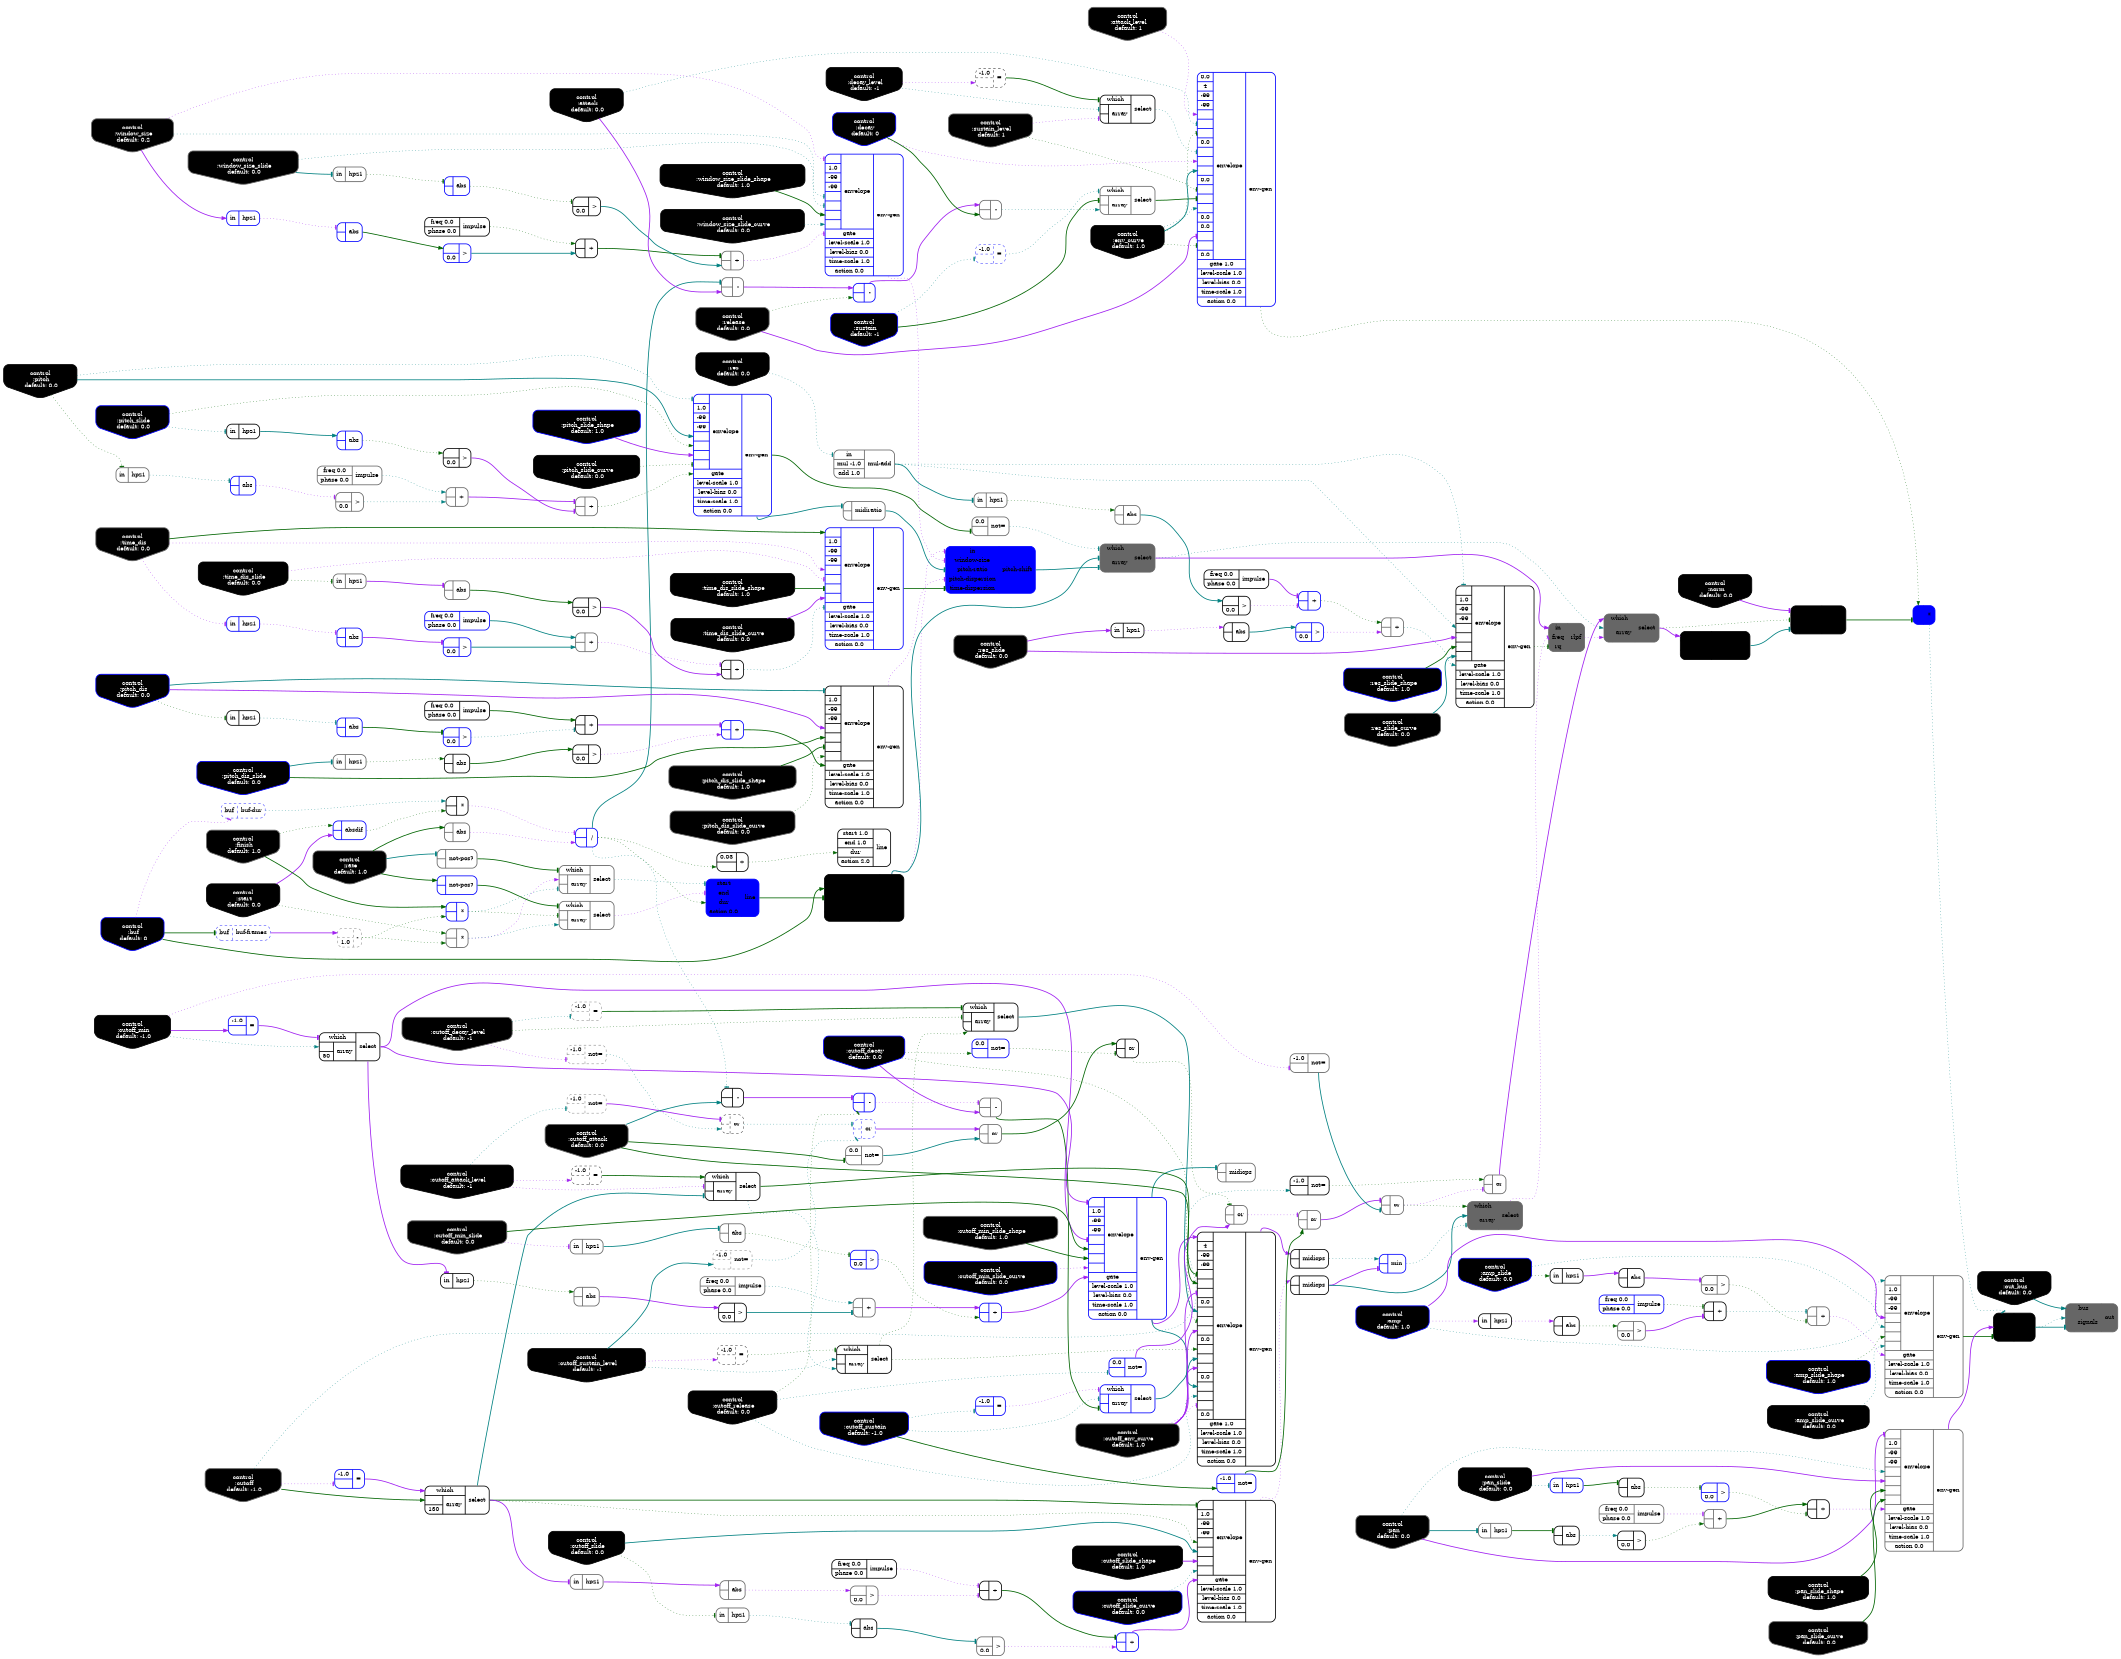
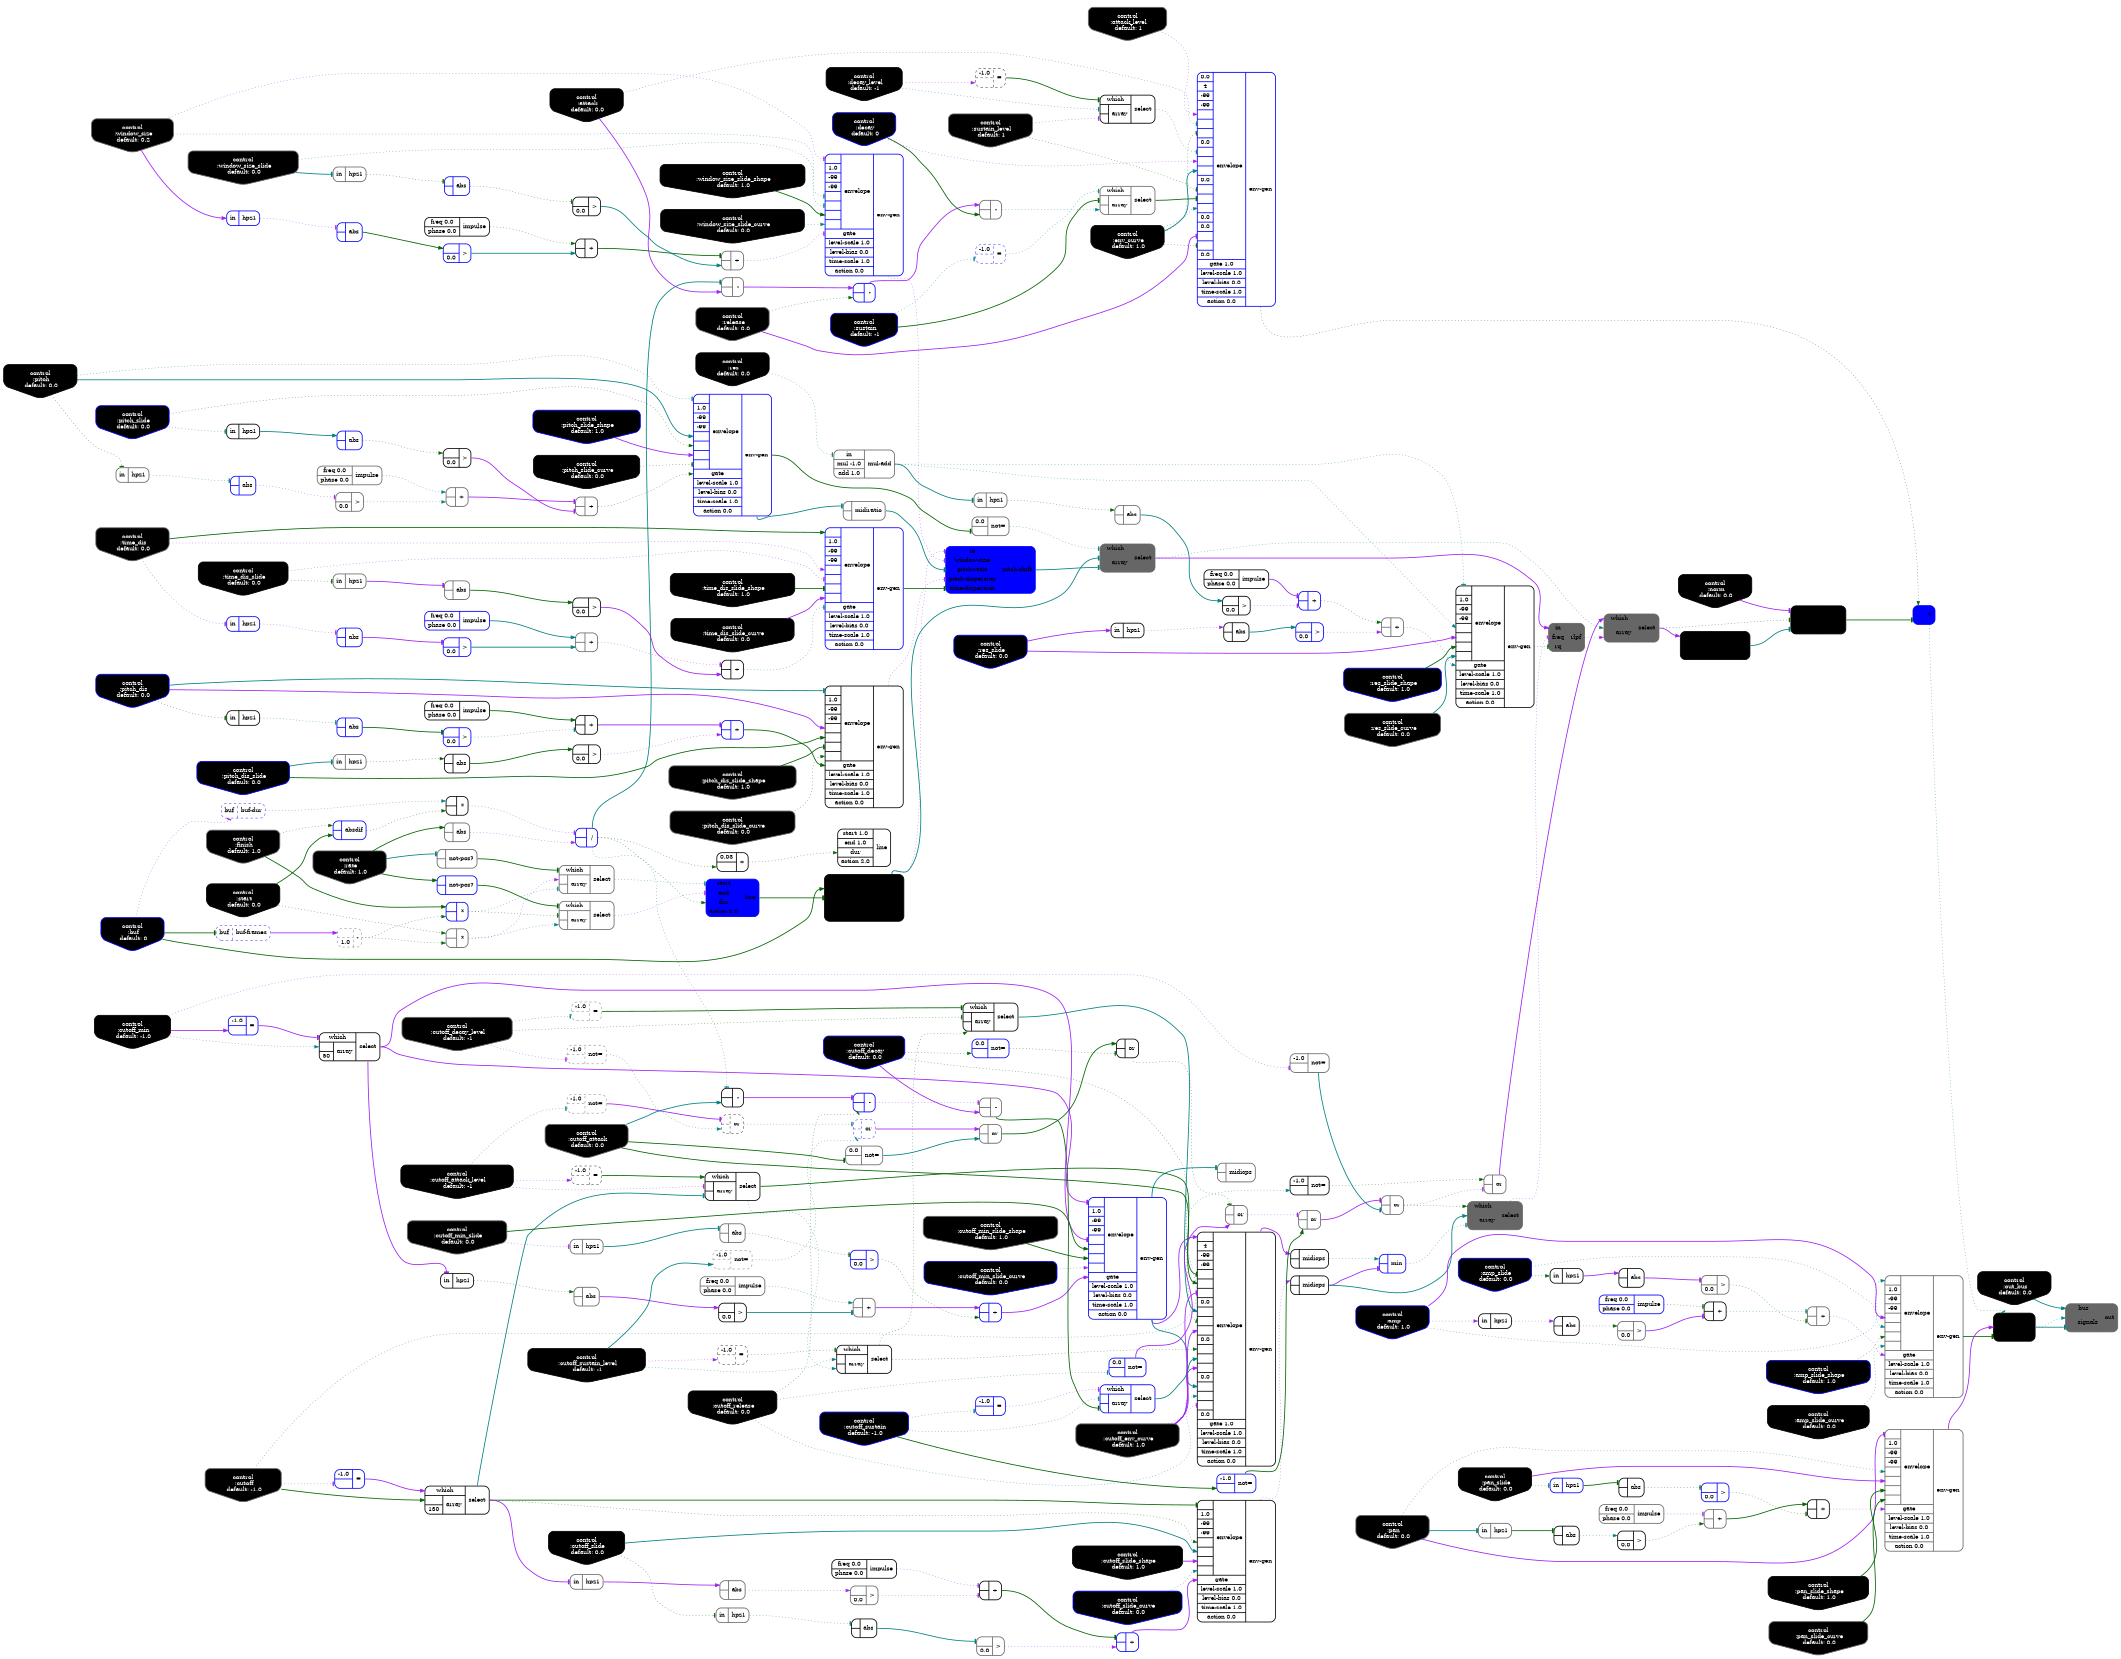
node "control :res_slide default: 0.0": color gray40 -> blue
edge "control :start default: 0.0" -> "absdif": color purple -> darkgreen
